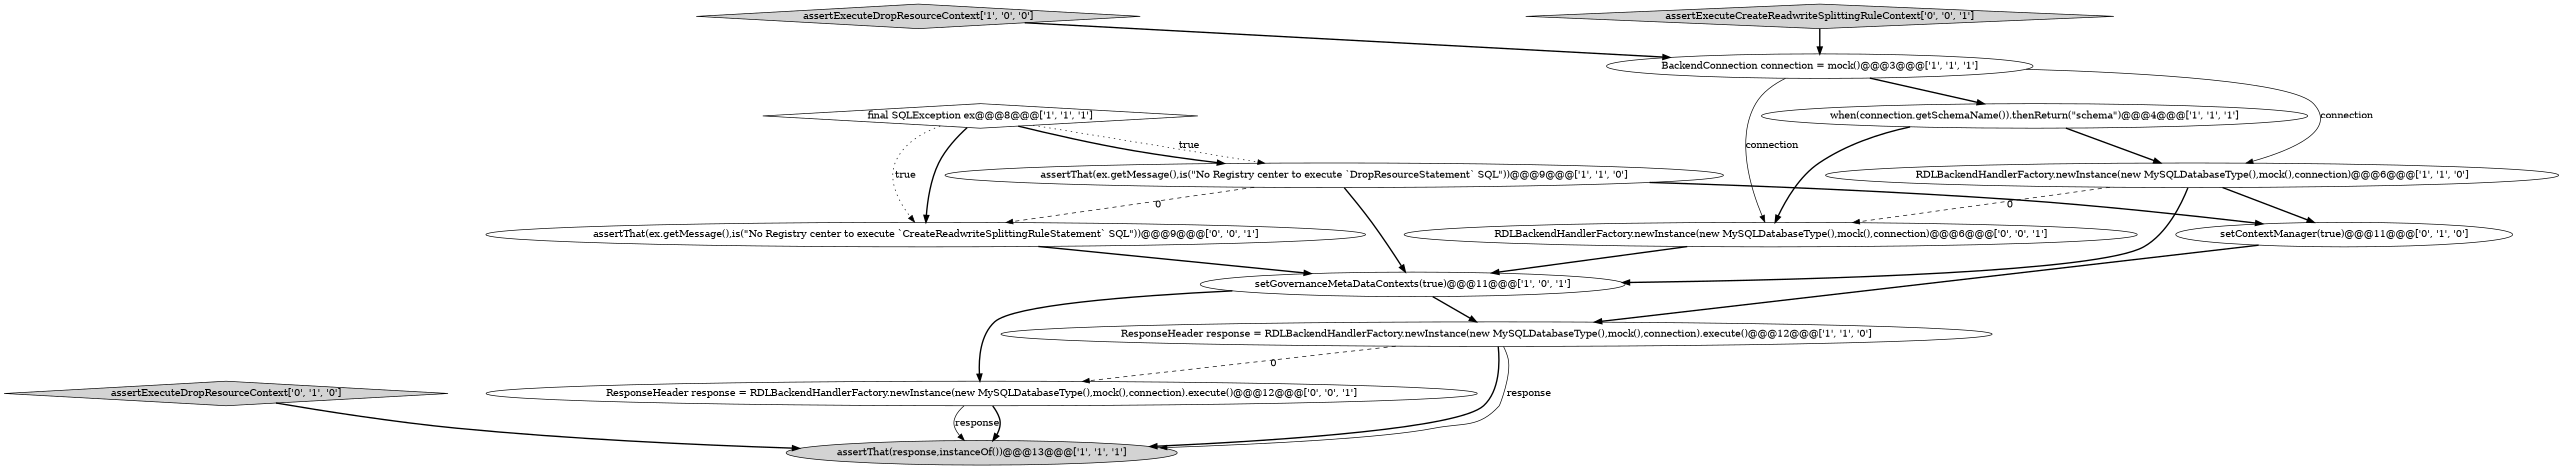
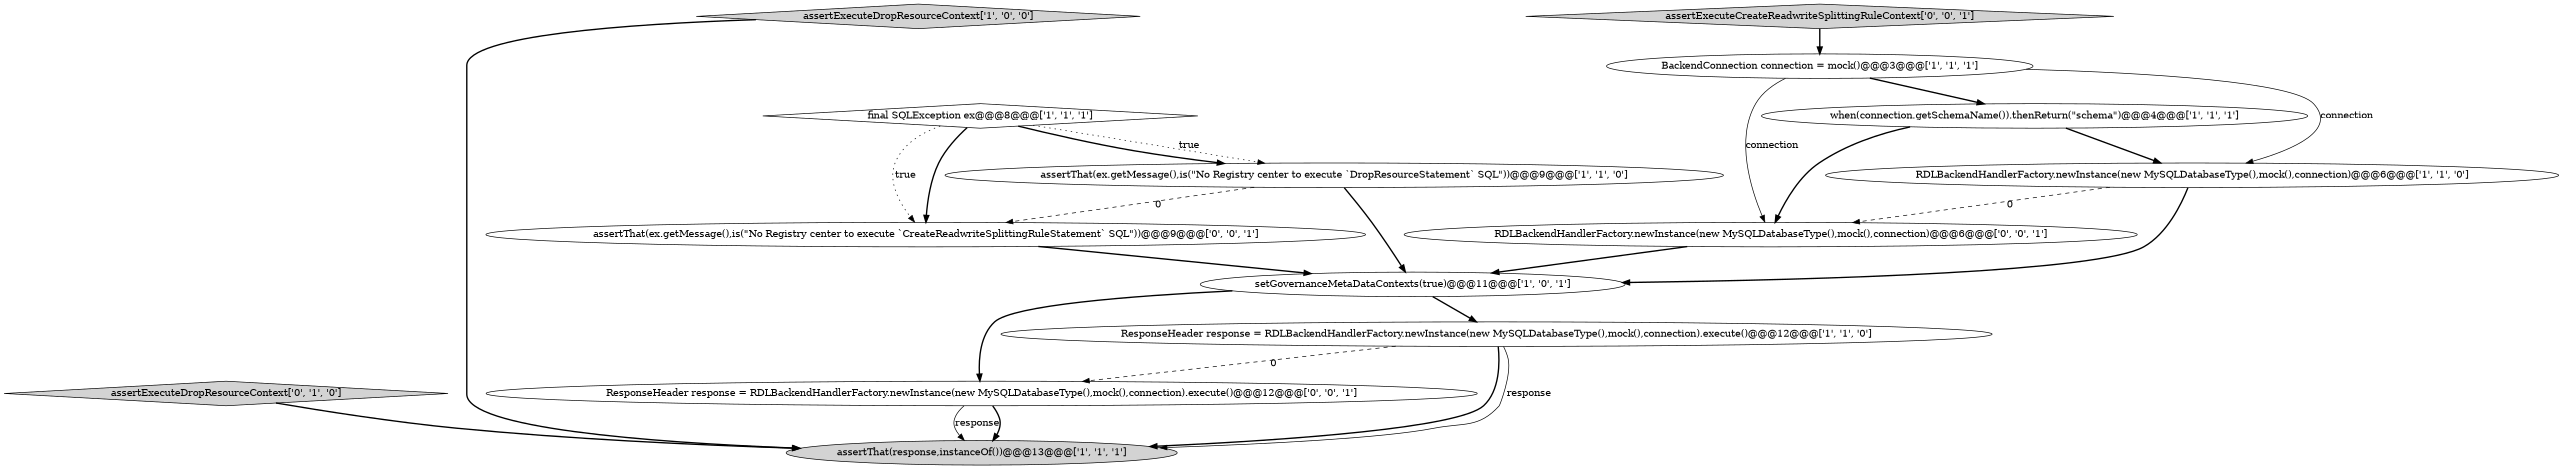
edge "assertExecuteDropResourceContext['1', '0', '0']" -> "BackendConnection connection = mock()@@@3@@@['1', '1', '1']": now "assertExecuteDropResourceContext['1', '0', '0']" -> "assertThat(response,instanceOf())@@@13@@@['1', '1', '1']"
node "setContextManager(true)@@@11@@@['0', '1', '0']": removed
